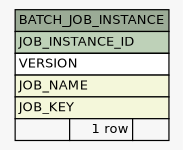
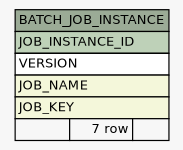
node "BATCH_JOB_INSTANCE": text "1 row" -> "7 row"
